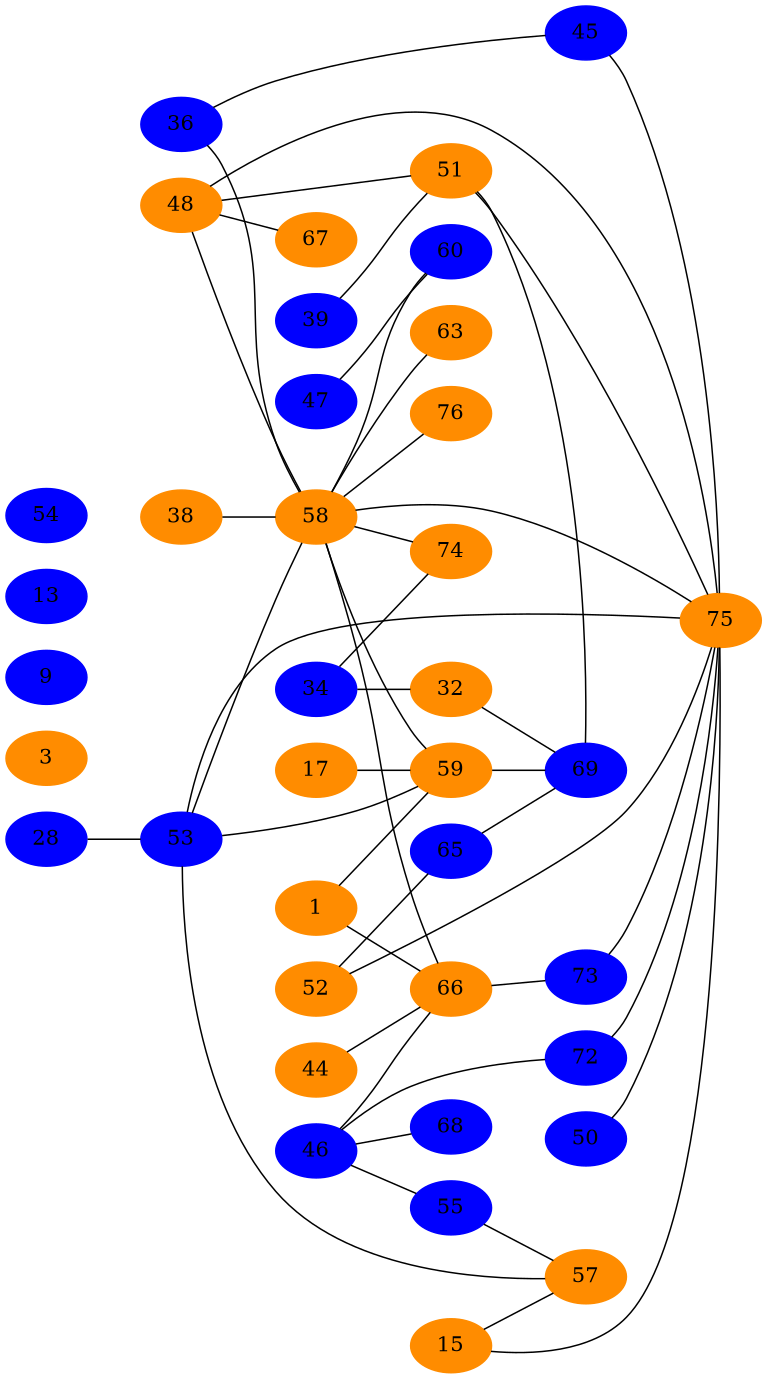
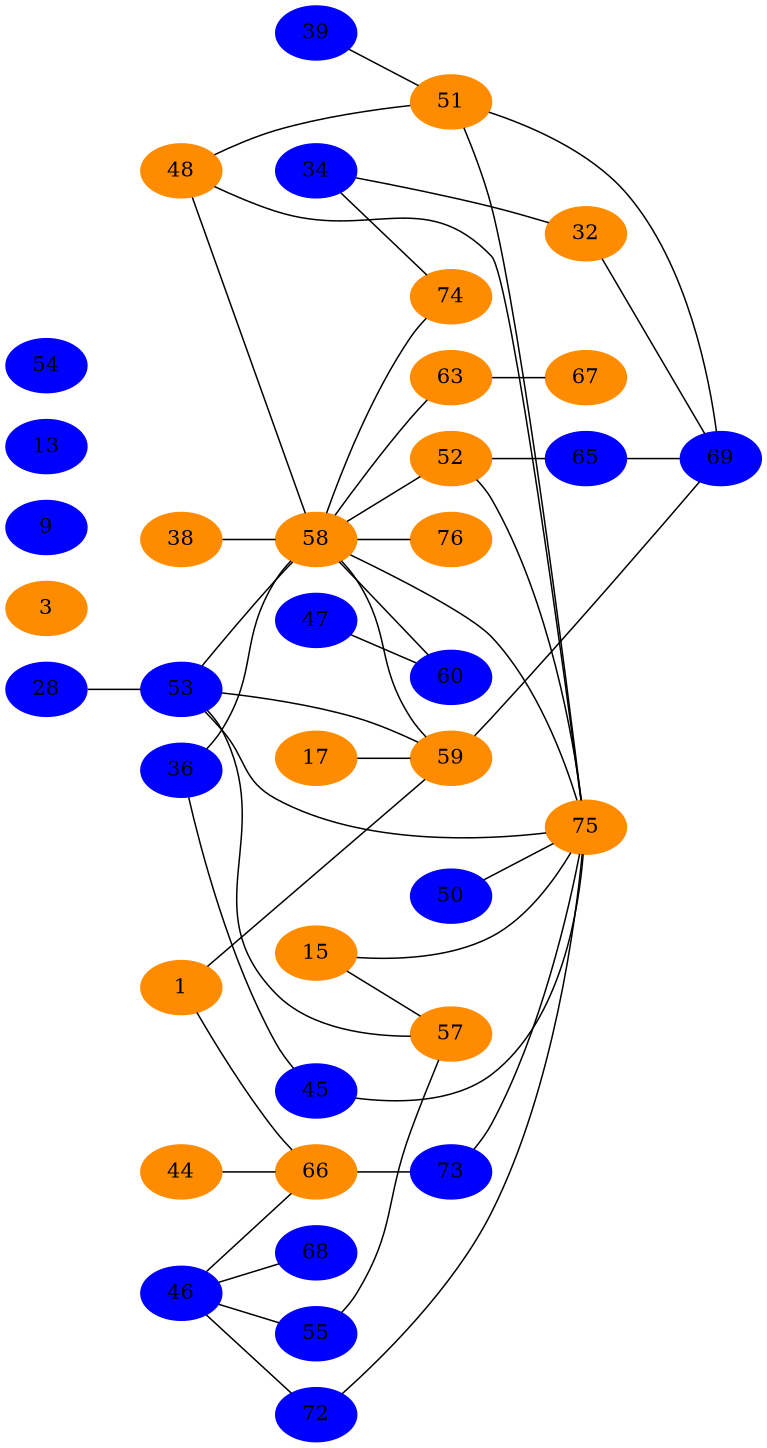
edge "48" -- "67": now "63" -- "67"
edge "58" -- "66": now "58" -- "52"
